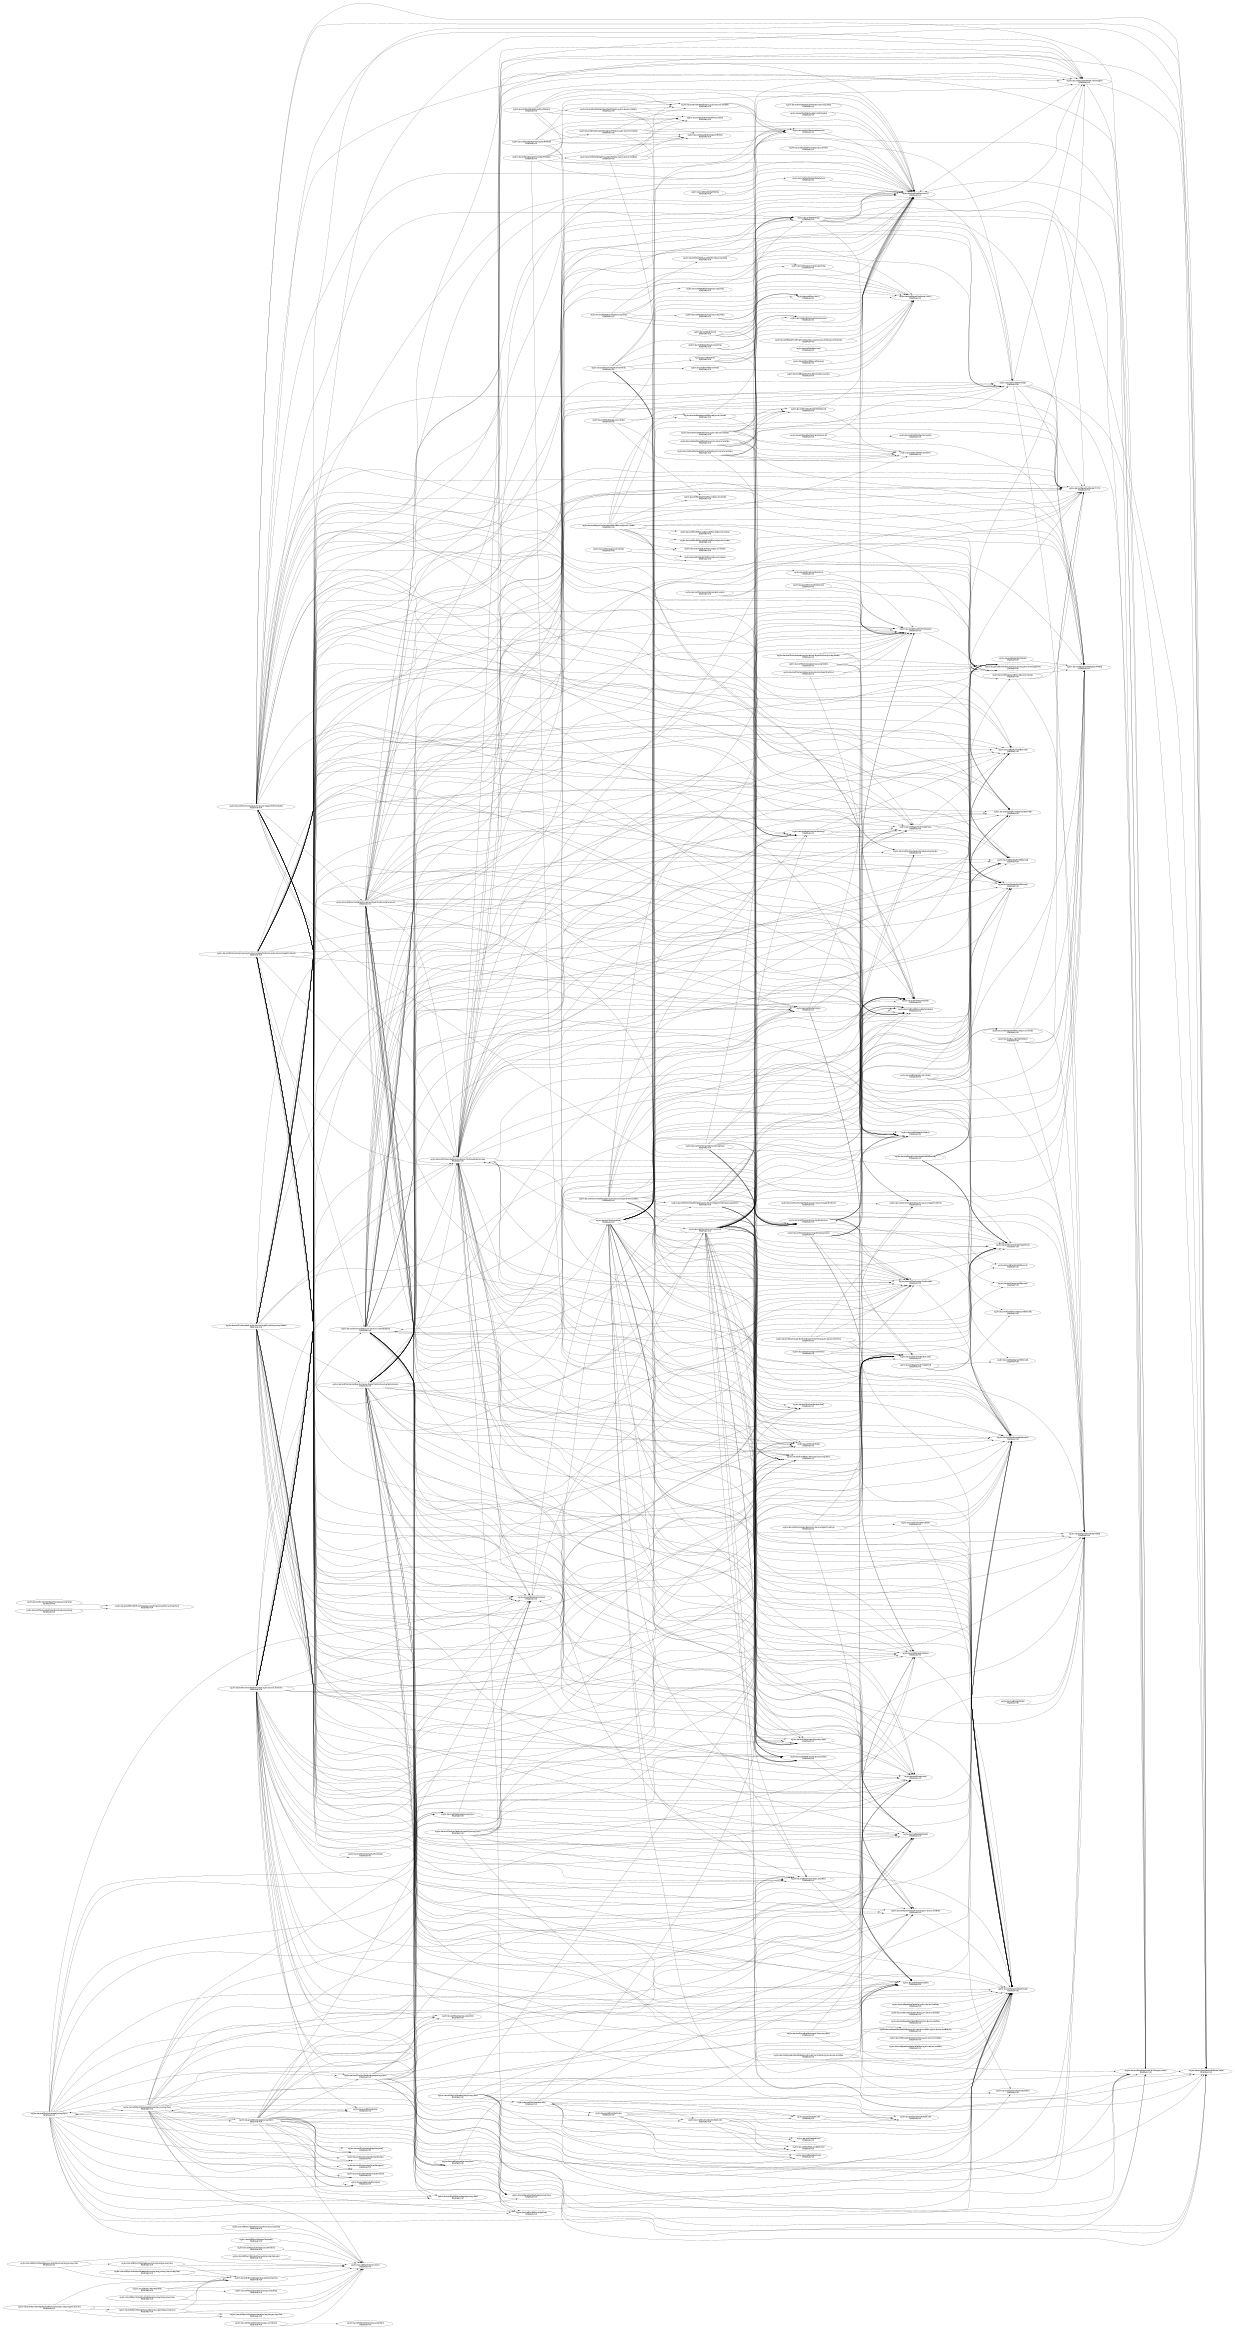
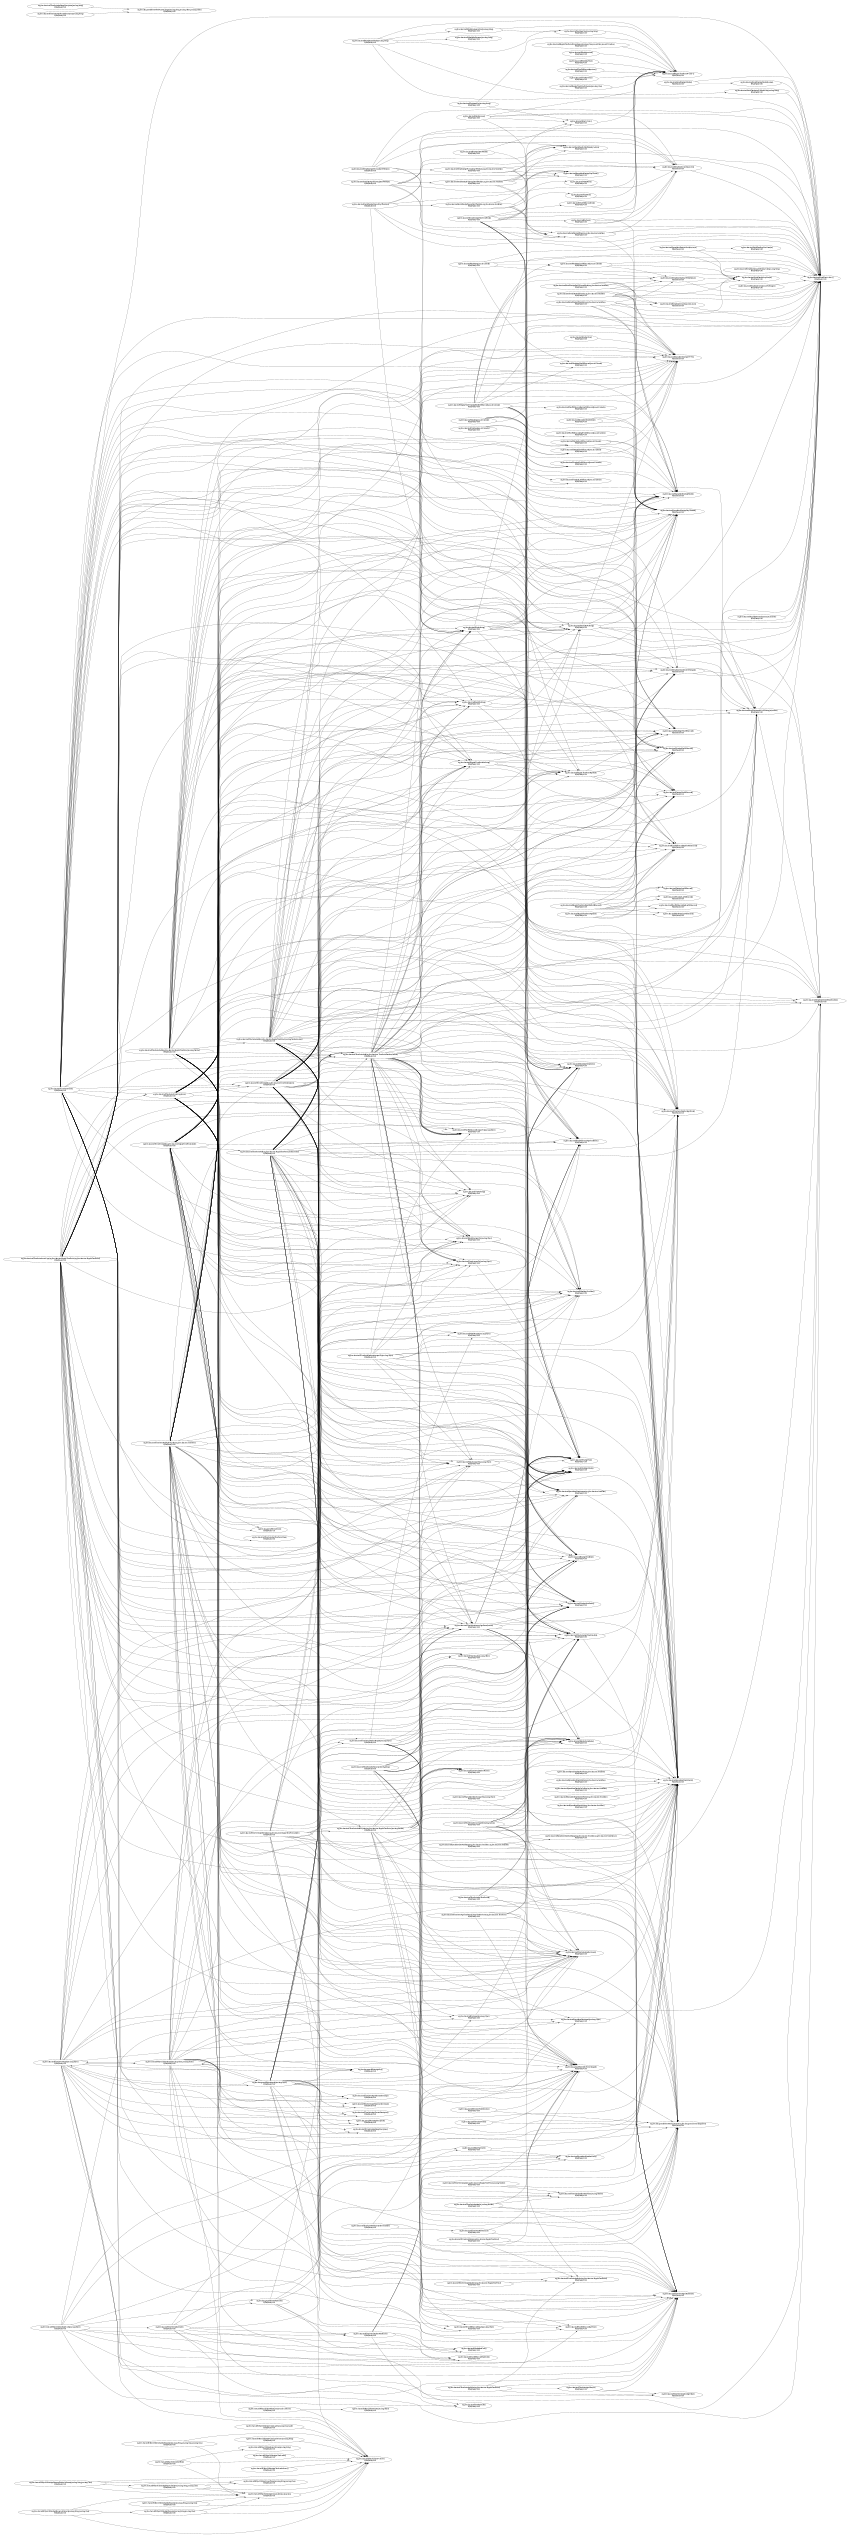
node "org.jfree.data.time$Month#getYear() P(Fail|Node)=0.00": added
node "org.jfree.data.time$Year#previous() P(Fail|Node)=0.00": added
node "org.jfree.data.time$Month#next() P(Fail|Node)=0.00": added
node "org.jfree.data.time$Year#next() P(Fail|Node)=0.00": added
edge "org.jfree.data.time$SerialDate#<clinit>() P(Fail|Node)=0.00" -> "org.jfree.data.time$SerialDate#toString() P(Fail|Node)=0.00": reversed
node "org.jfree.data.time$Day#getYear() P(Fail|Node)=0.00": added
edge "org.jfree.data.time$Day#next() P(Fail|Node)=0.00" -> "org.jfree.data.time$Day#<clinit>() P(Fail|Node)=0.00": now "org.jfree.data.time$Day#getDayOfMonth() P(Fail|Node)=0.00" -> "org.jfree.data.time$Day#<clinit>() P(Fail|Node)=0.00"
edge "org.jfree.data.time$Month#getYearValue() P(Fail|Node)=0.00" -> "org.jfree.data.time$TimeSeries#clone() P(Fail|Node)=0.00": reversed
node "org.jfree.data.general$Series#clone() P(Fail|Node)=1.00": added
node "org.jfree.data.time$Day#getMonth() P(Fail|Node)=0.00": removed
edge "org.jfree.data.general$Series#hashCode() P(Fail|Node)=0.00" -> "org.jfree.data.time$Day#hashCode() P(Fail|Node)=0.00": now "org.jfree.data.general$Series#hashCode() P(Fail|Node)=0.00" -> "org.jfree.data.time$Year#getSerialIndex() P(Fail|Node)=0.00"
node "org.jfree.data.time$TimeSeries#clear() P(Fail|Node)=0.00": added
edge "org.jfree.data.time$Month#hashCode() P(Fail|Node)=0.00" -> "org.jfree.data.time$TimeSeries#hashCode() P(Fail|Node)=0.00": reversed
